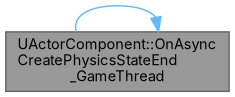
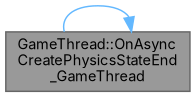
node "UActorComponent::OnAsync CreatePhysicsStateEnd _GameThread": label "UActorComponent::OnAsync CreatePhysicsStateEnd _GameThread" -> "GameThread::OnAsync CreatePhysicsStateEnd _GameThread"
